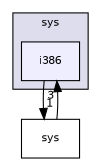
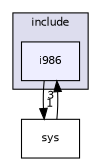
cluster "sys": label "sys" -> "include"
node "i386": label "i386" -> "i986"
